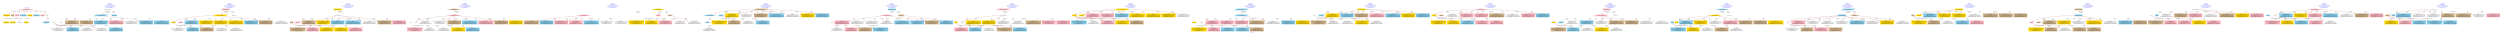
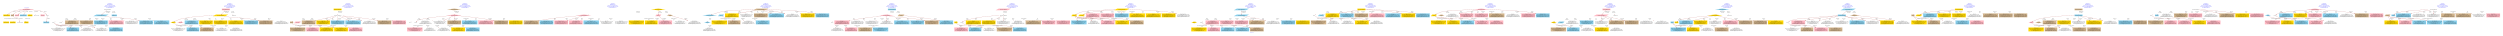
node "Object Link Source": fillcolor skyblue -> white
